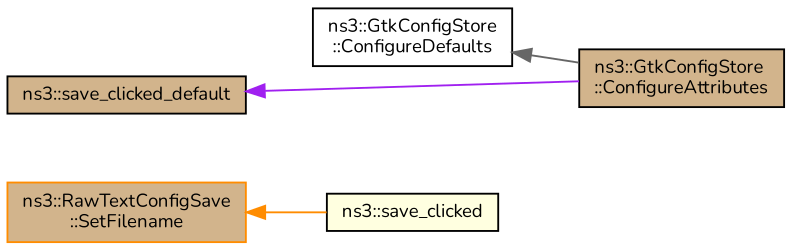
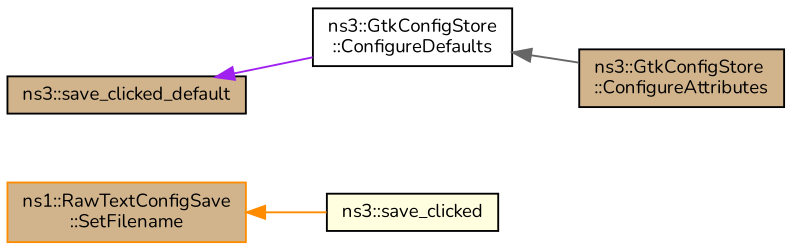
edge "ns3::GtkConfigStore ::ConfigureAttributes" -> "ns3::save_clicked_default": now "ns3::GtkConfigStore ::ConfigureDefaults" -> "ns3::save_clicked_default"
node "ns3::RawTextConfigSave ::SetFilename": label "ns3::RawTextConfigSave ::SetFilename" -> "ns1::RawTextConfigSave ::SetFilename"
